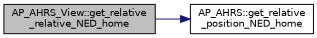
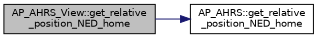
node "AP_AHRS_View::get_relative _relative_NED_home": label "AP_AHRS_View::get_relative _relative_NED_home" -> "AP_AHRS_View::get_relative _position_NED_home"
